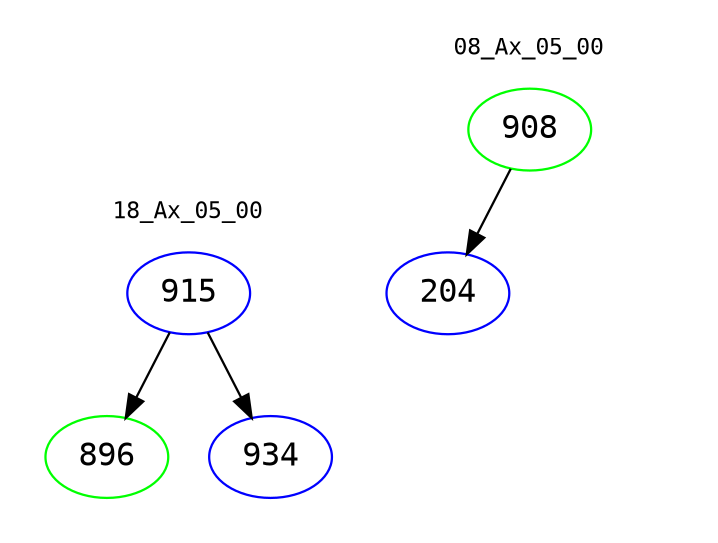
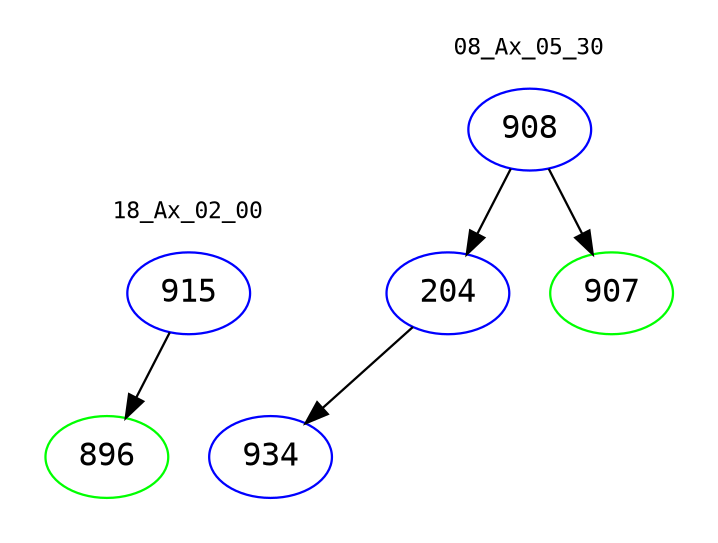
cluster "08_Ax_05_00": label "08_Ax_05_00" -> "08_Ax_05_30"
node "908": color green -> blue
cluster "18_Ax_05_00": label "18_Ax_05_00" -> "18_Ax_02_00"
node "907": added
edge "915" -> "934": now "204" -> "934"
